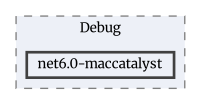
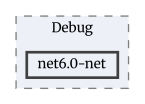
node "net6.0-maccatalyst": label "net6.0-maccatalyst" -> "net6.0-net"
